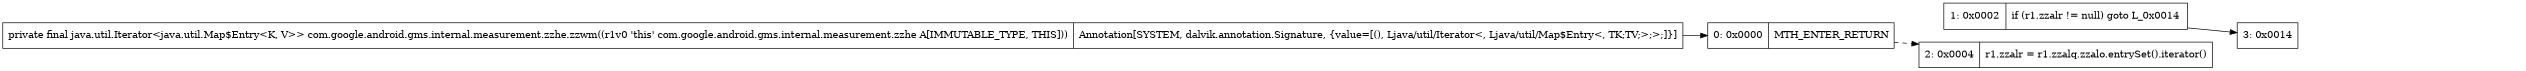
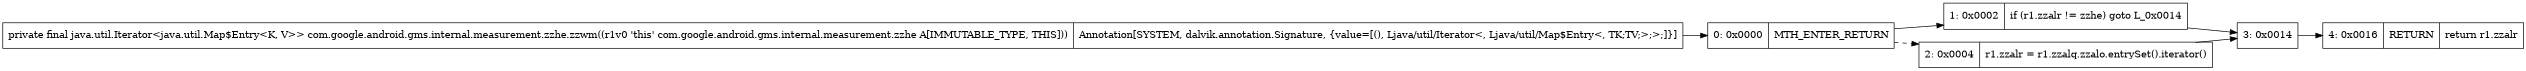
node "1: 0x0002": text "if (r1.zzalr != null) goto L_0x0014" -> "if (r1.zzalr != zzhe) goto L_0x0014"
edge "0: 0x0000" -> "1: 0x0002": added
node "4: 0x0016": added
edge "2: 0x0004" -> "3: 0x0014": added
